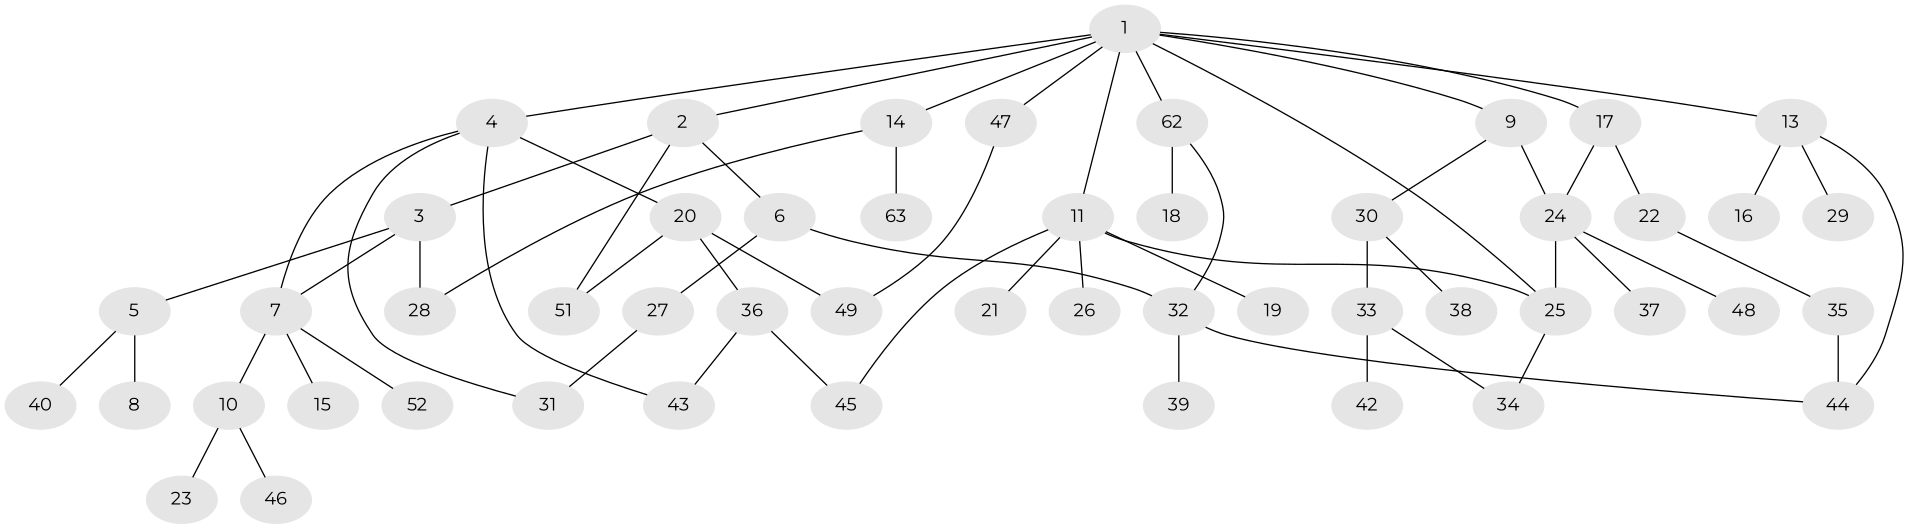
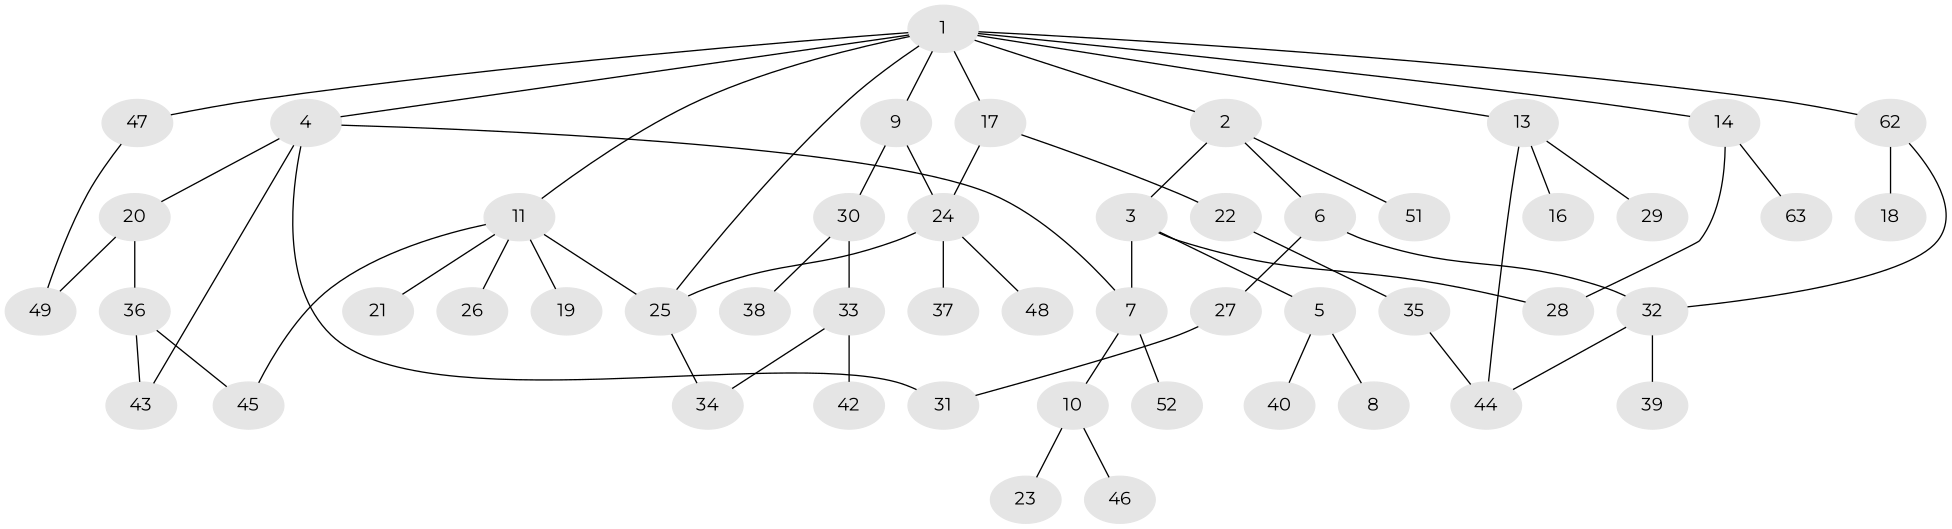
edge "20" -- "51": removed
node "15": removed
